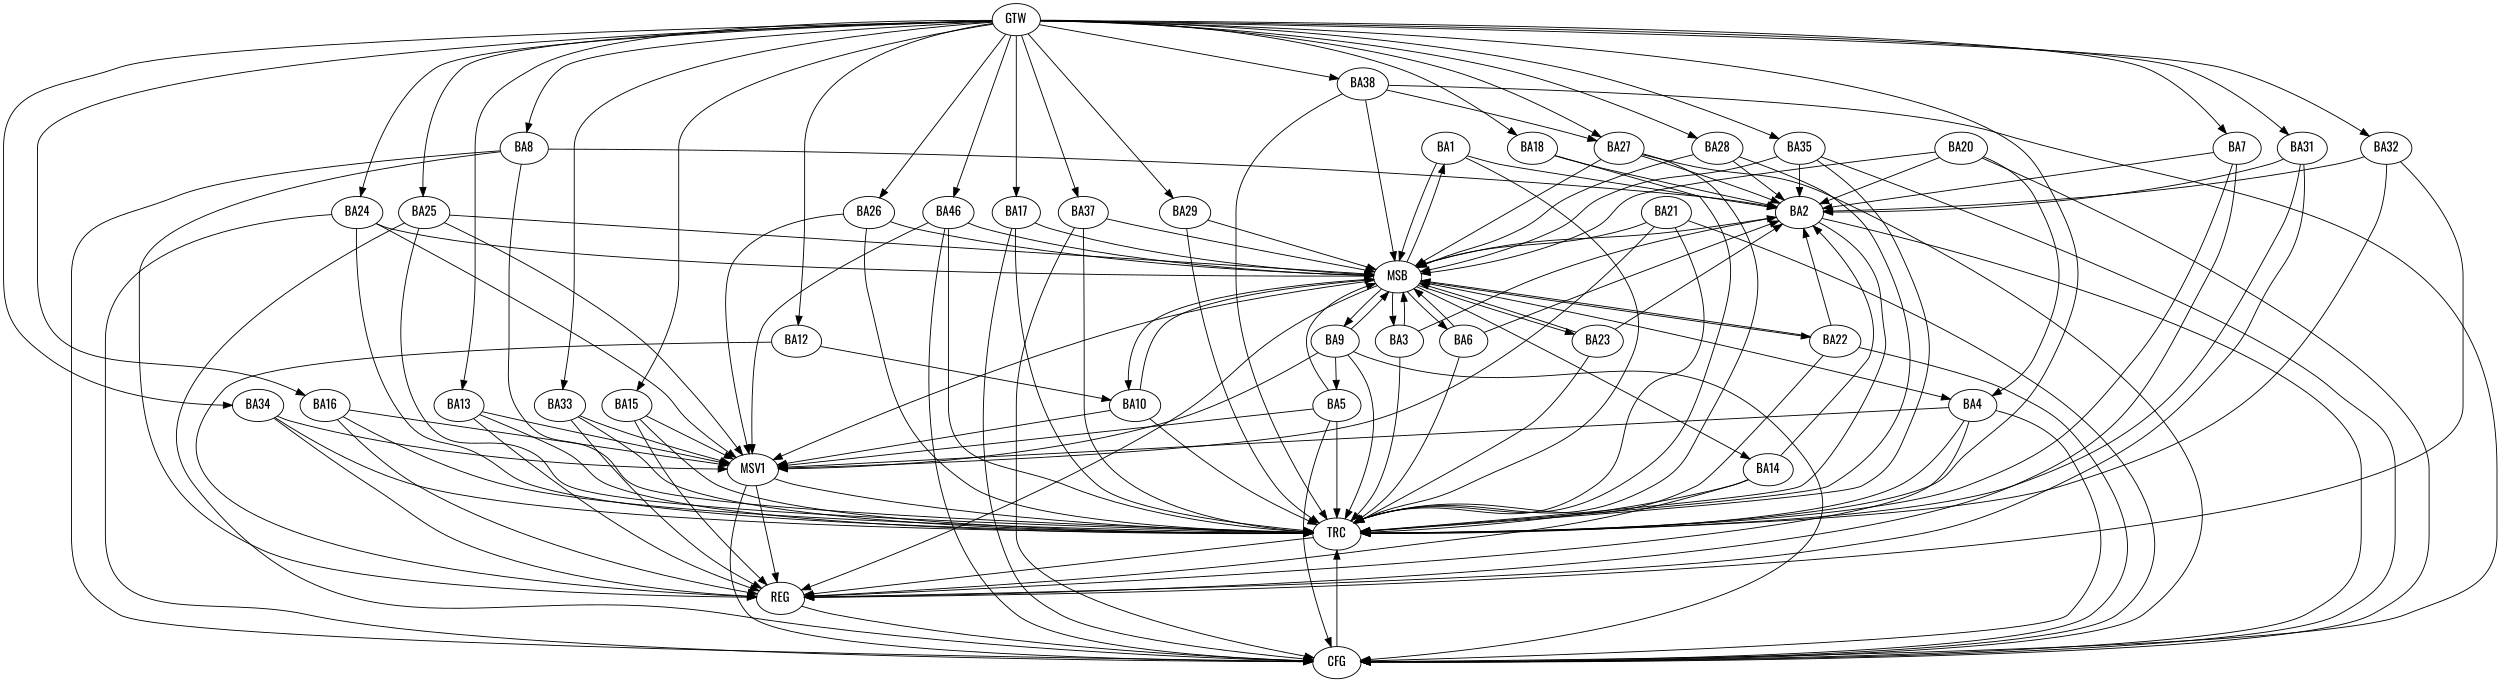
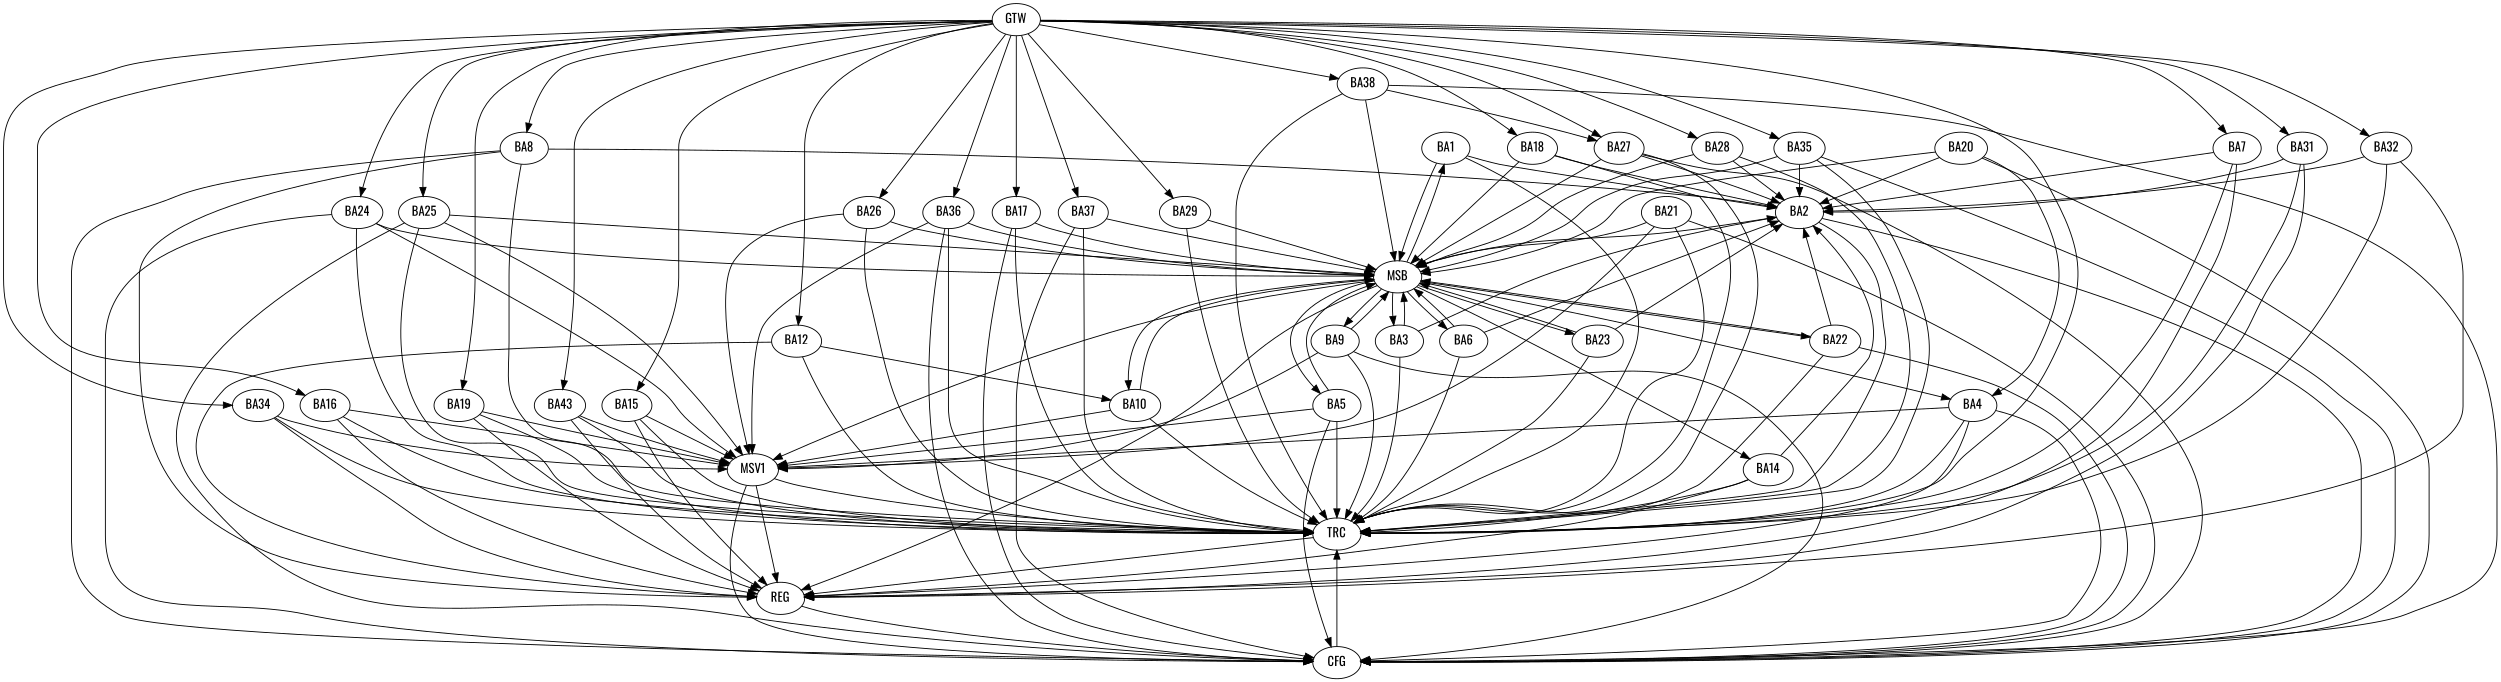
edge "BA18" -> "MSB": added
node "BA46": label "BA46" -> "BA36"
edge "BA9" -> "BA5": now "MSB" -> "BA5"
node "BA13": label "BA13" -> "BA19"
node "BA33": label "BA33" -> "BA43"
edge "BA12" -> "TRC": added
